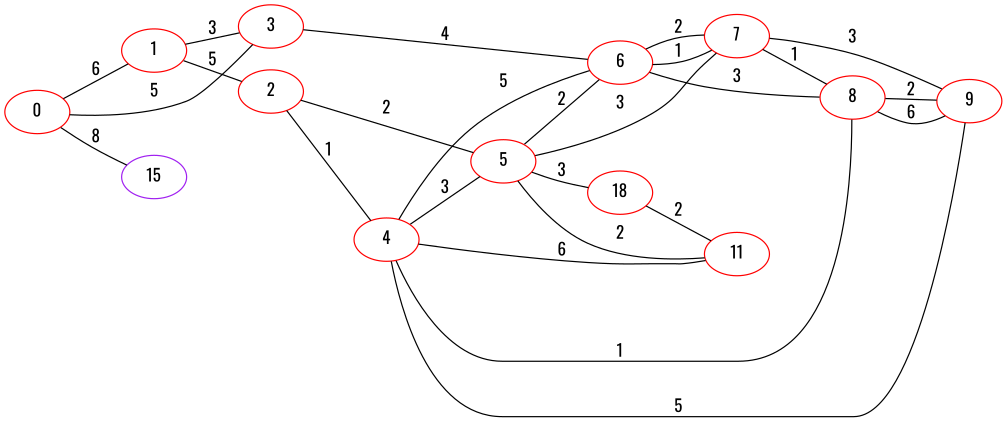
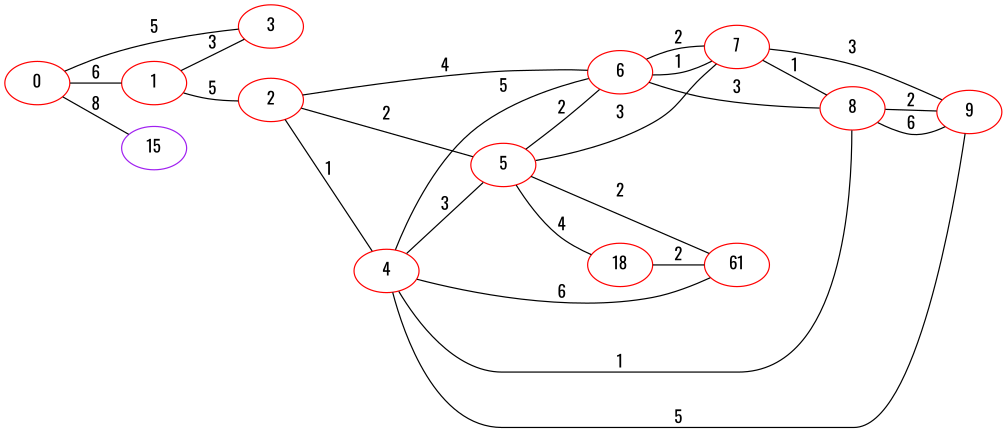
edge "3" -- "6": now "2" -- "6"
edge "5" -- "18": label "3" -> "4"
node "11": label "11" -> "61"
